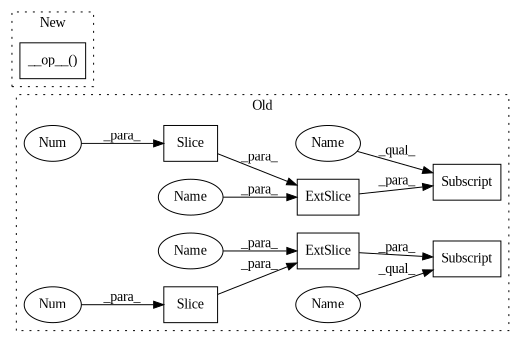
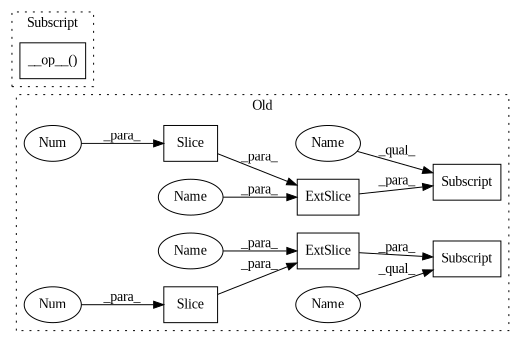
cluster "New": label "New" -> "Subscript"
